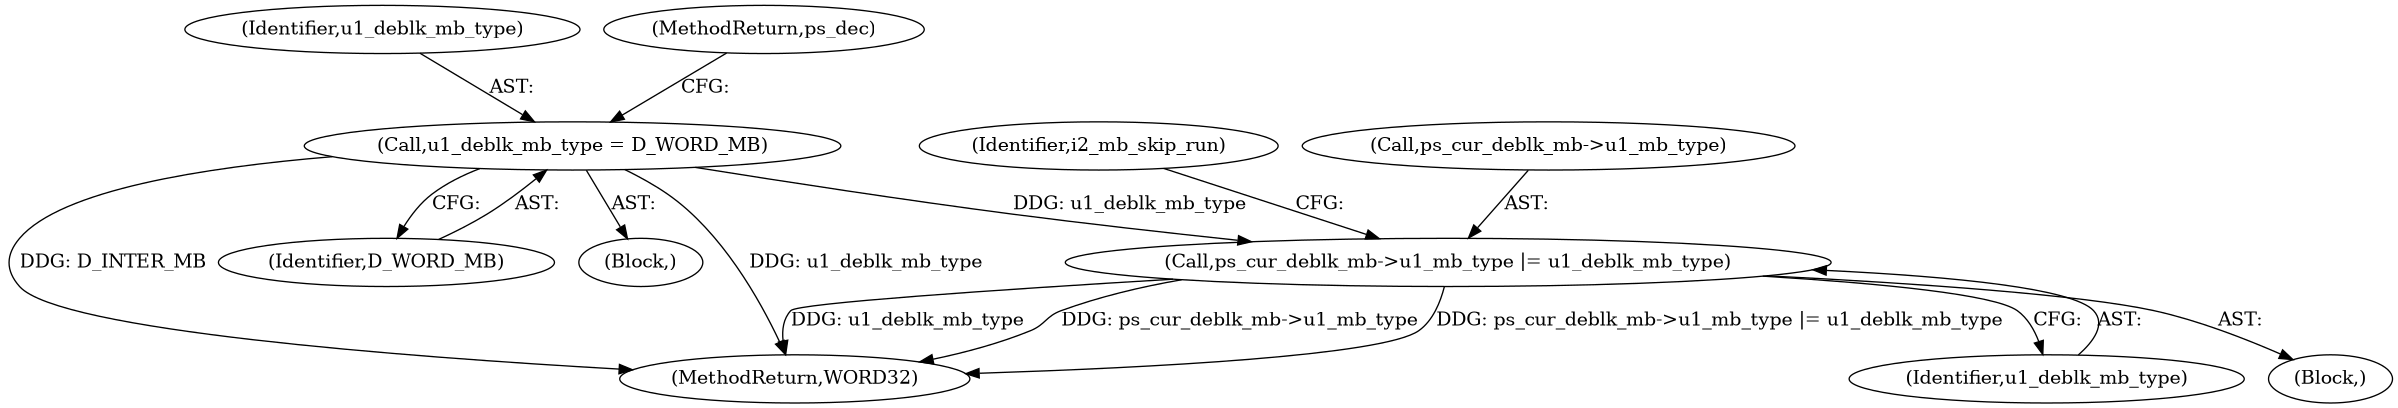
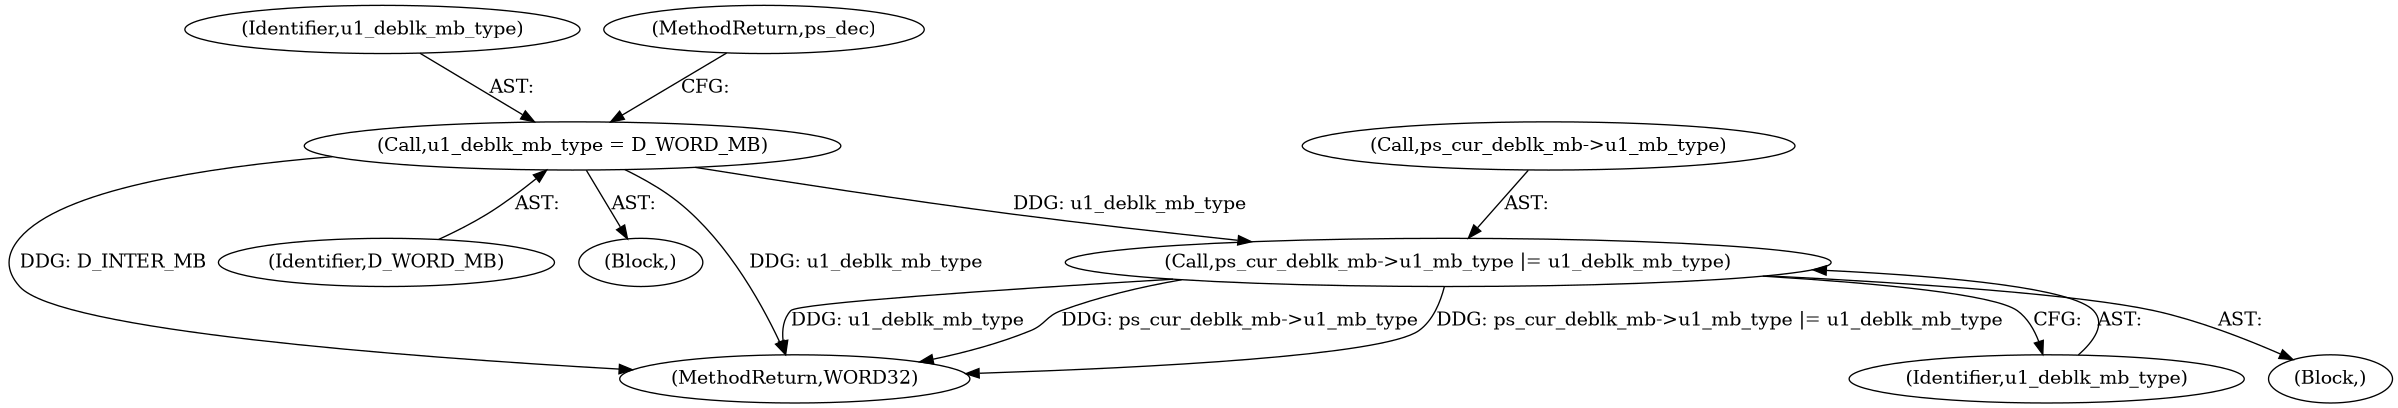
node "(Identifier,i2_mb_skip_run)": removed
edge "(Call,u1_deblk_mb_type = D_WORD_MB)" -> "(Identifier,D_WORD_MB)": removed, label "CFG:"
